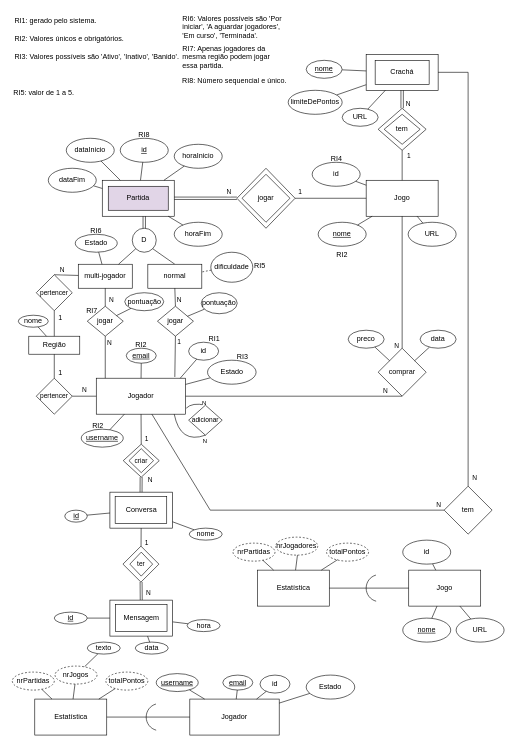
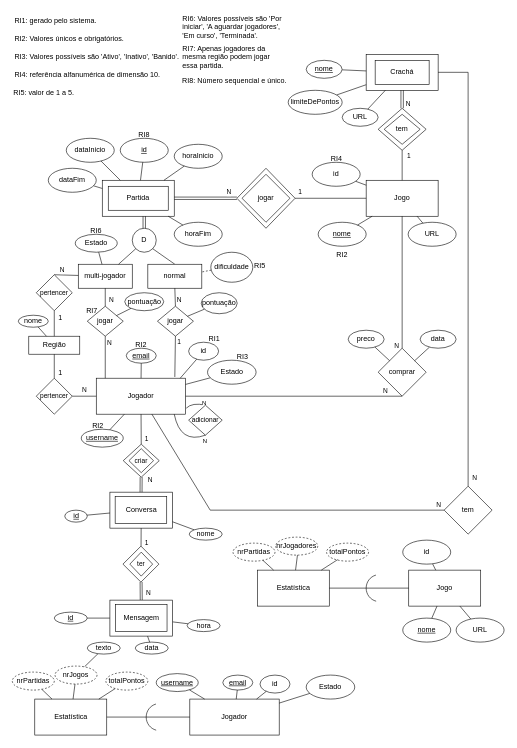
node "RI4: referência alfanumérica de dimensão 10.": added
node "Partida": fillcolor #e1d5e7 -> #ffffff
